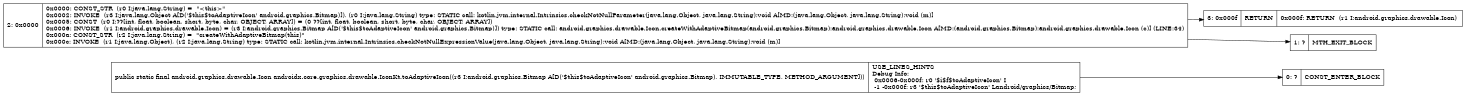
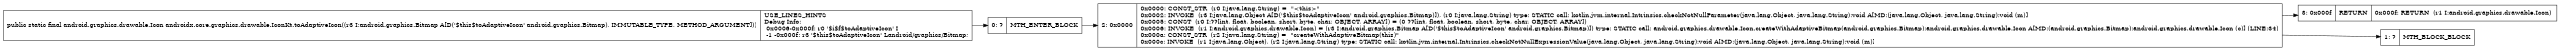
edge "0: ?" -> "2: 0x0000": added
node "1: ?": text "MTH_EXIT_BLOCK" -> "MTH_BLOCK_BLOCK"
node "0: ?": text "CONST_ENTER_BLOCK" -> "MTH_ENTER_BLOCK"
